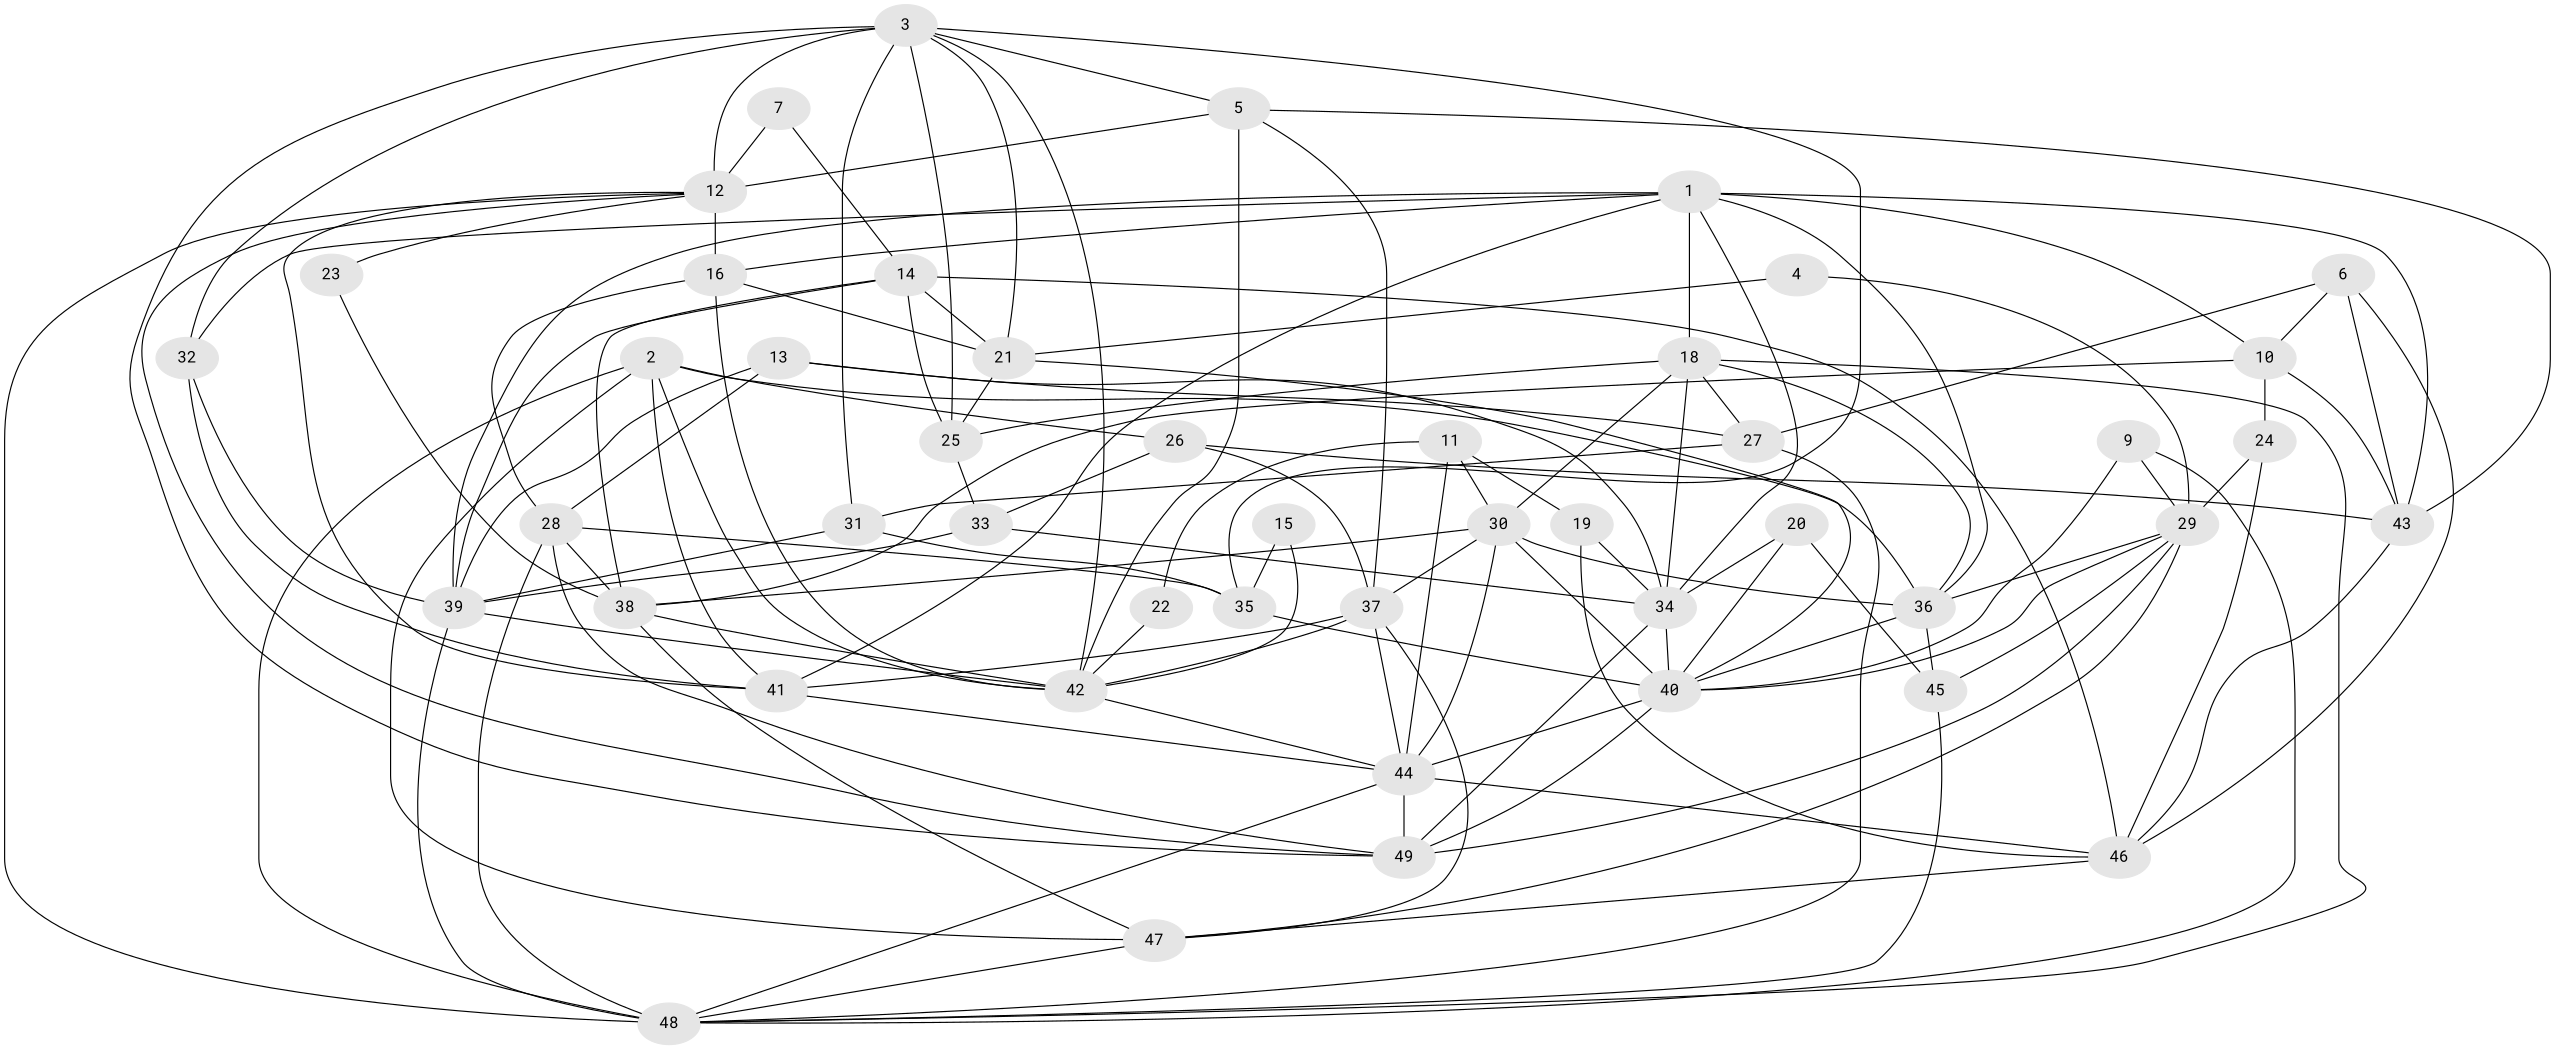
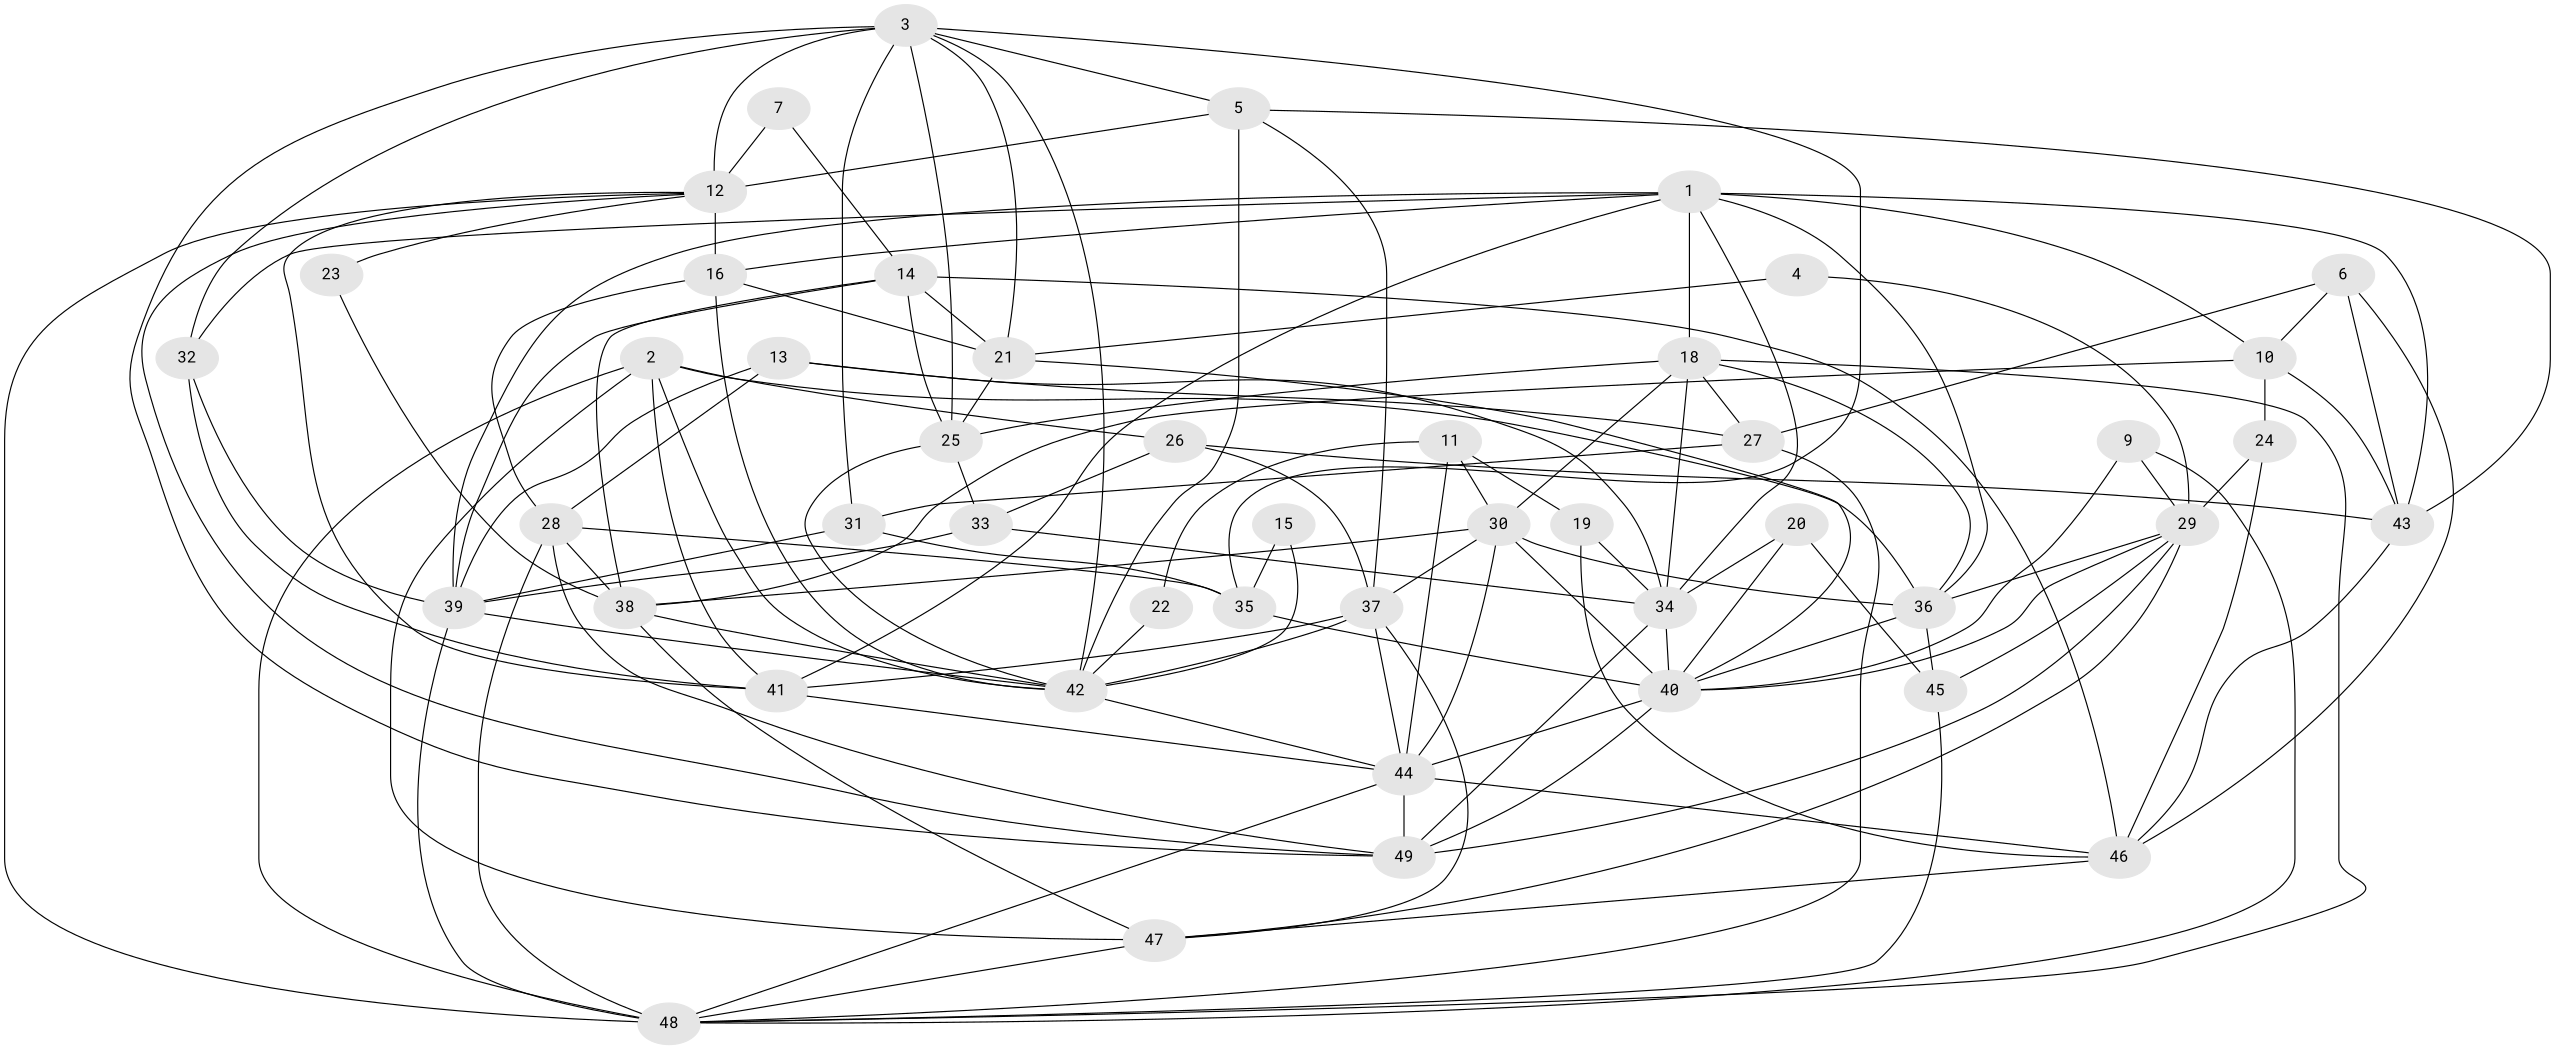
edge "25" -- "42": added
